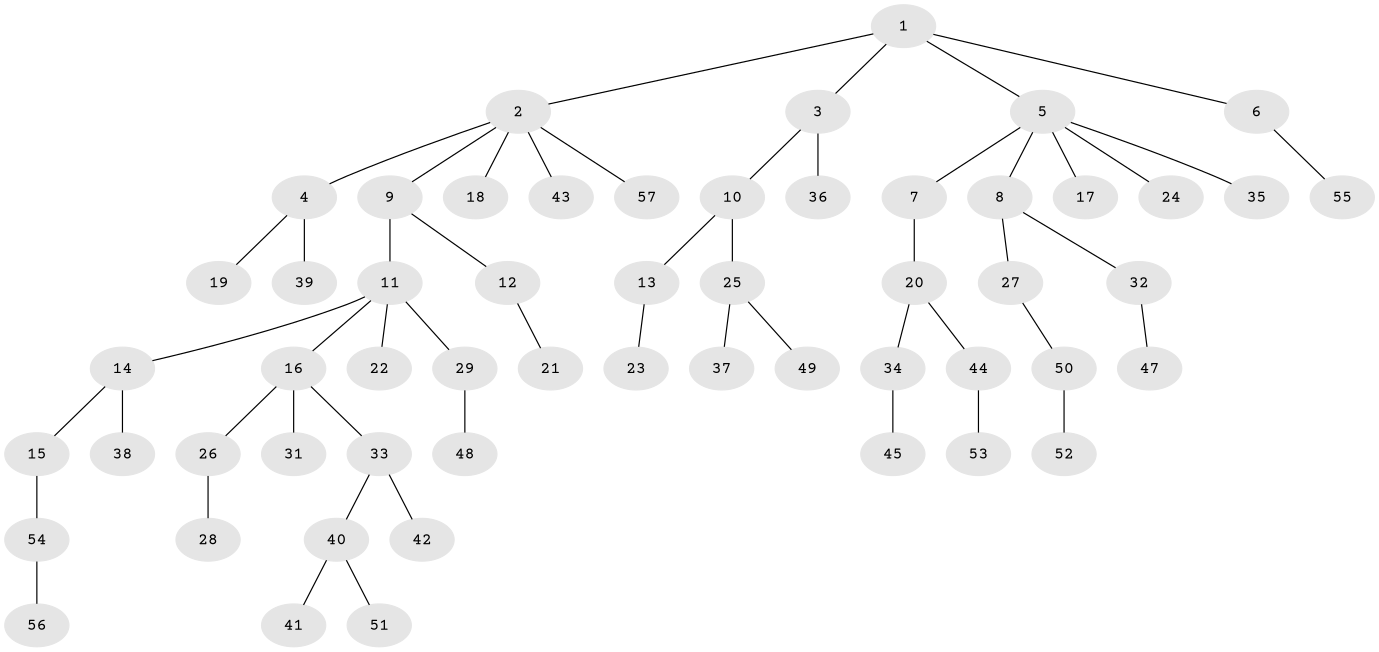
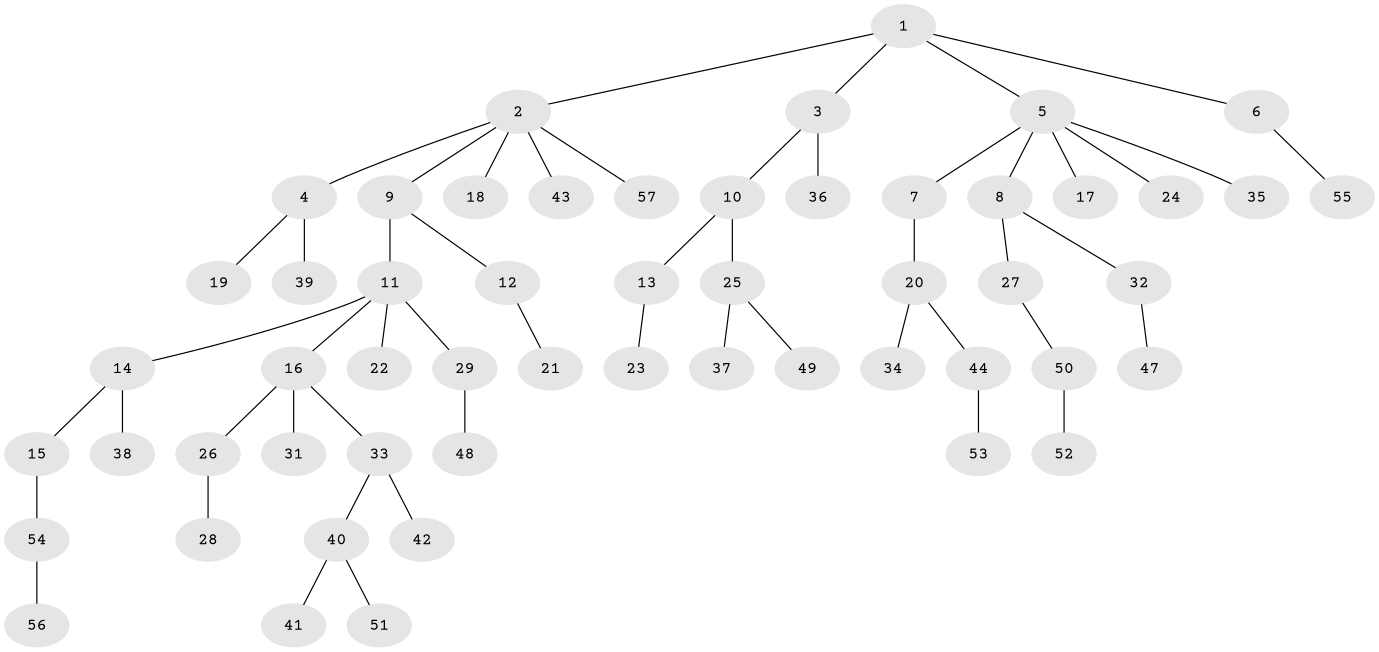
node "45": removed
